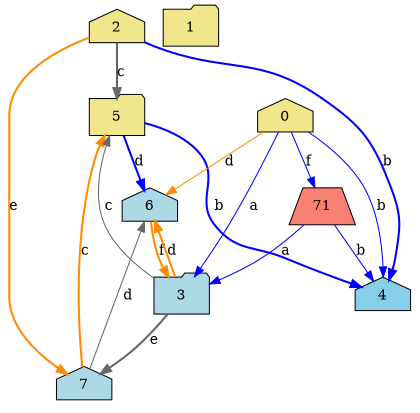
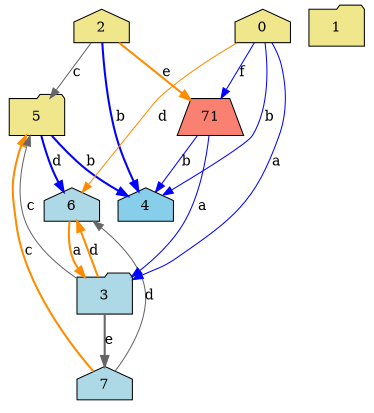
edge "2" -> "5": style bold -> solid
edge "2" -> "7": now "2" -> "71"
edge "6" -> "3": label "f" -> "a"
